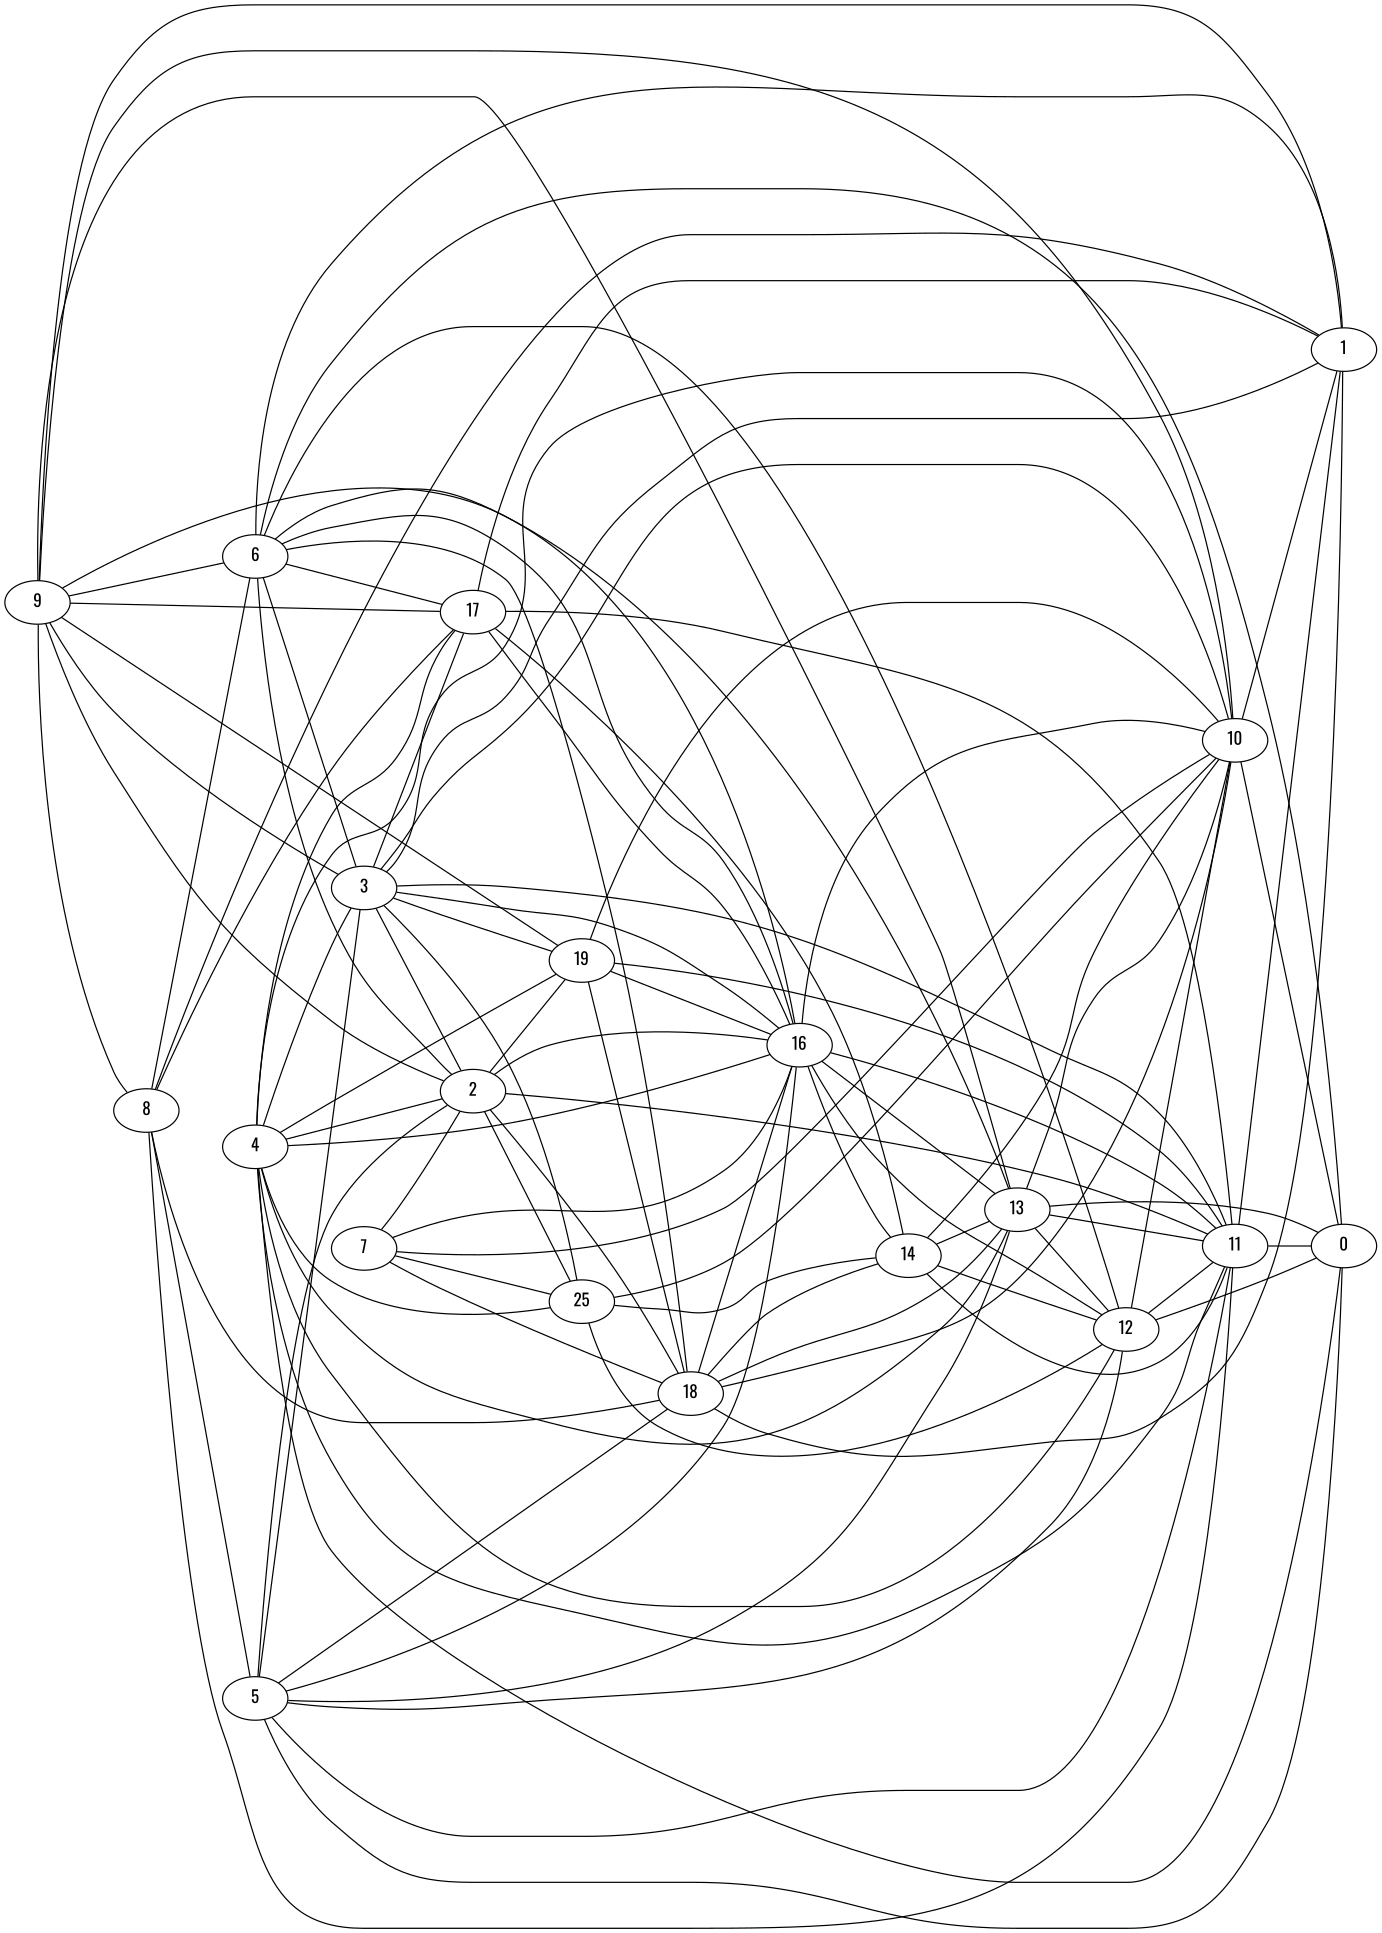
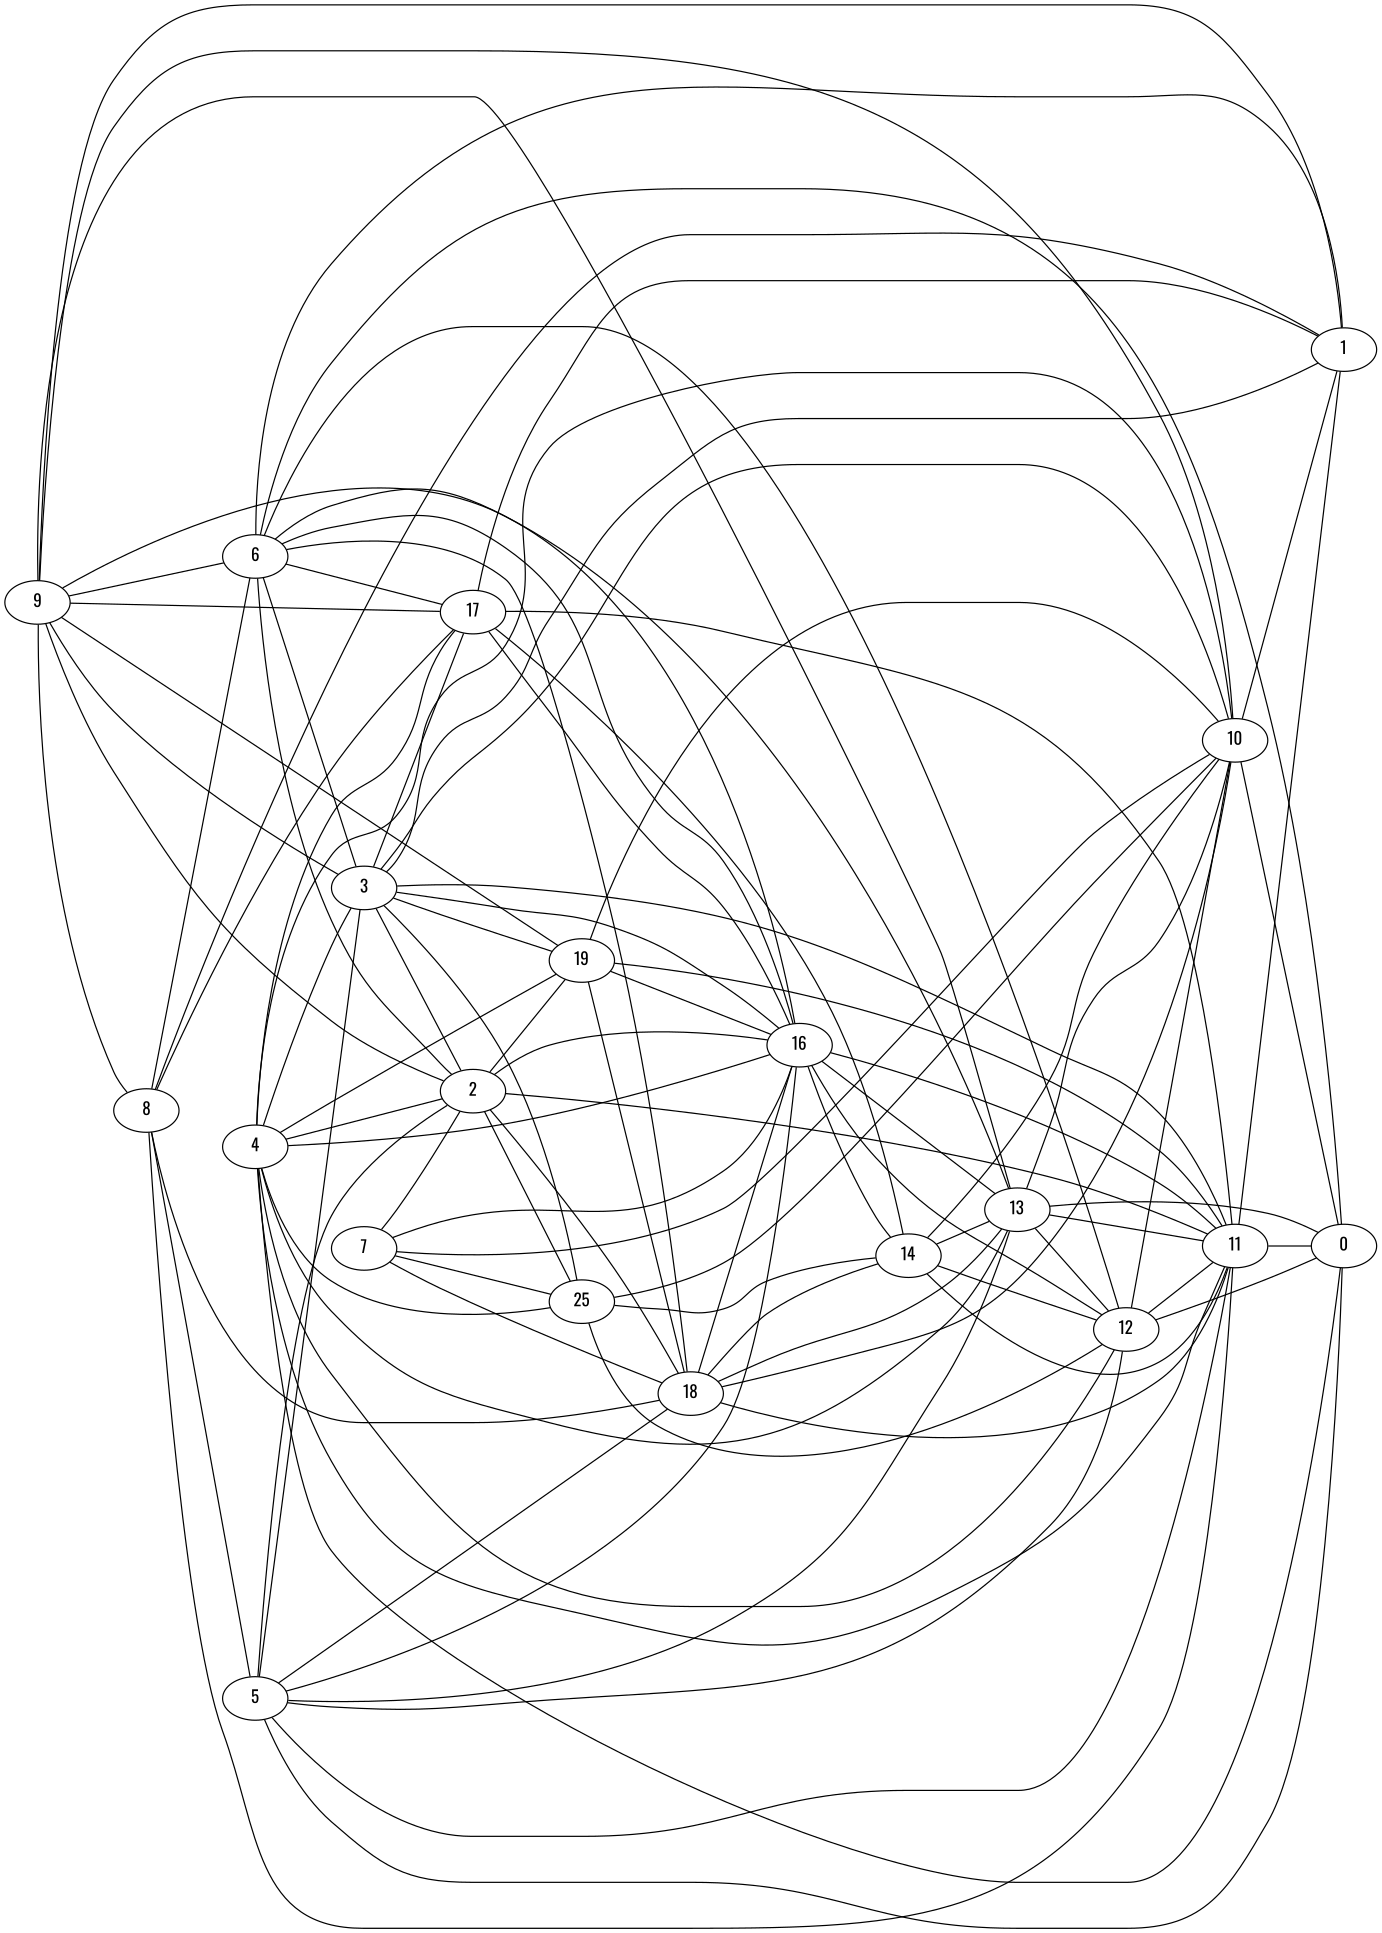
edge "10" -- "16": removed
edge "1" -- "18": now "11" -- "18"
